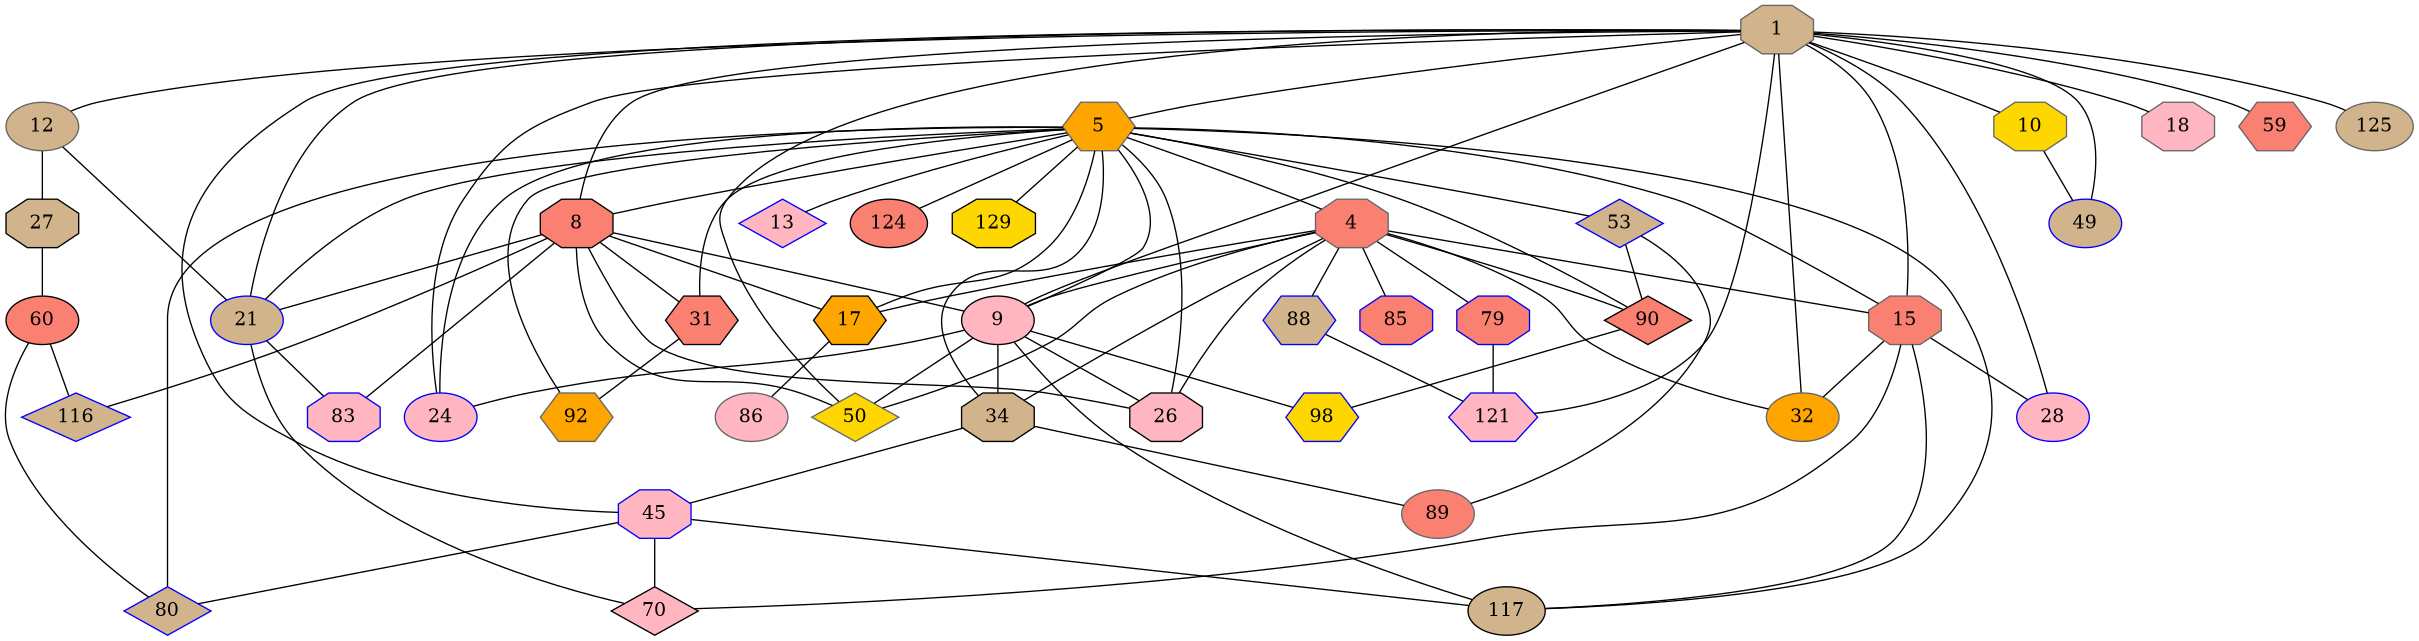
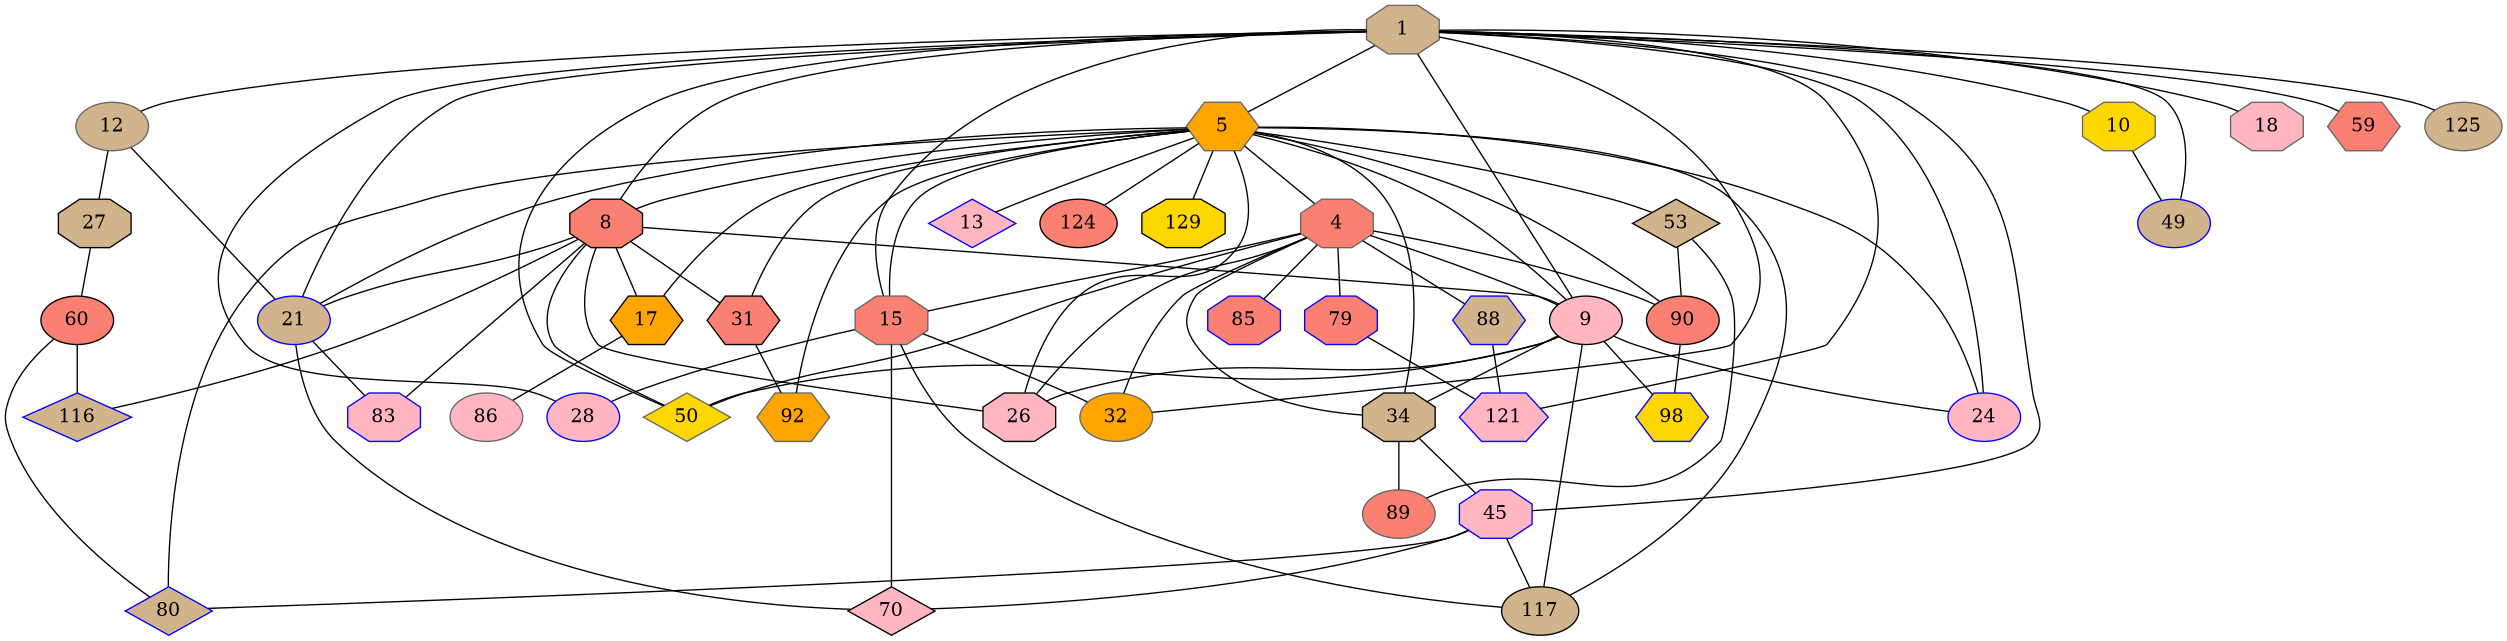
node "53": color blue -> black
edge "4" -- "17": removed
node "90": shape diamond -> ellipse
